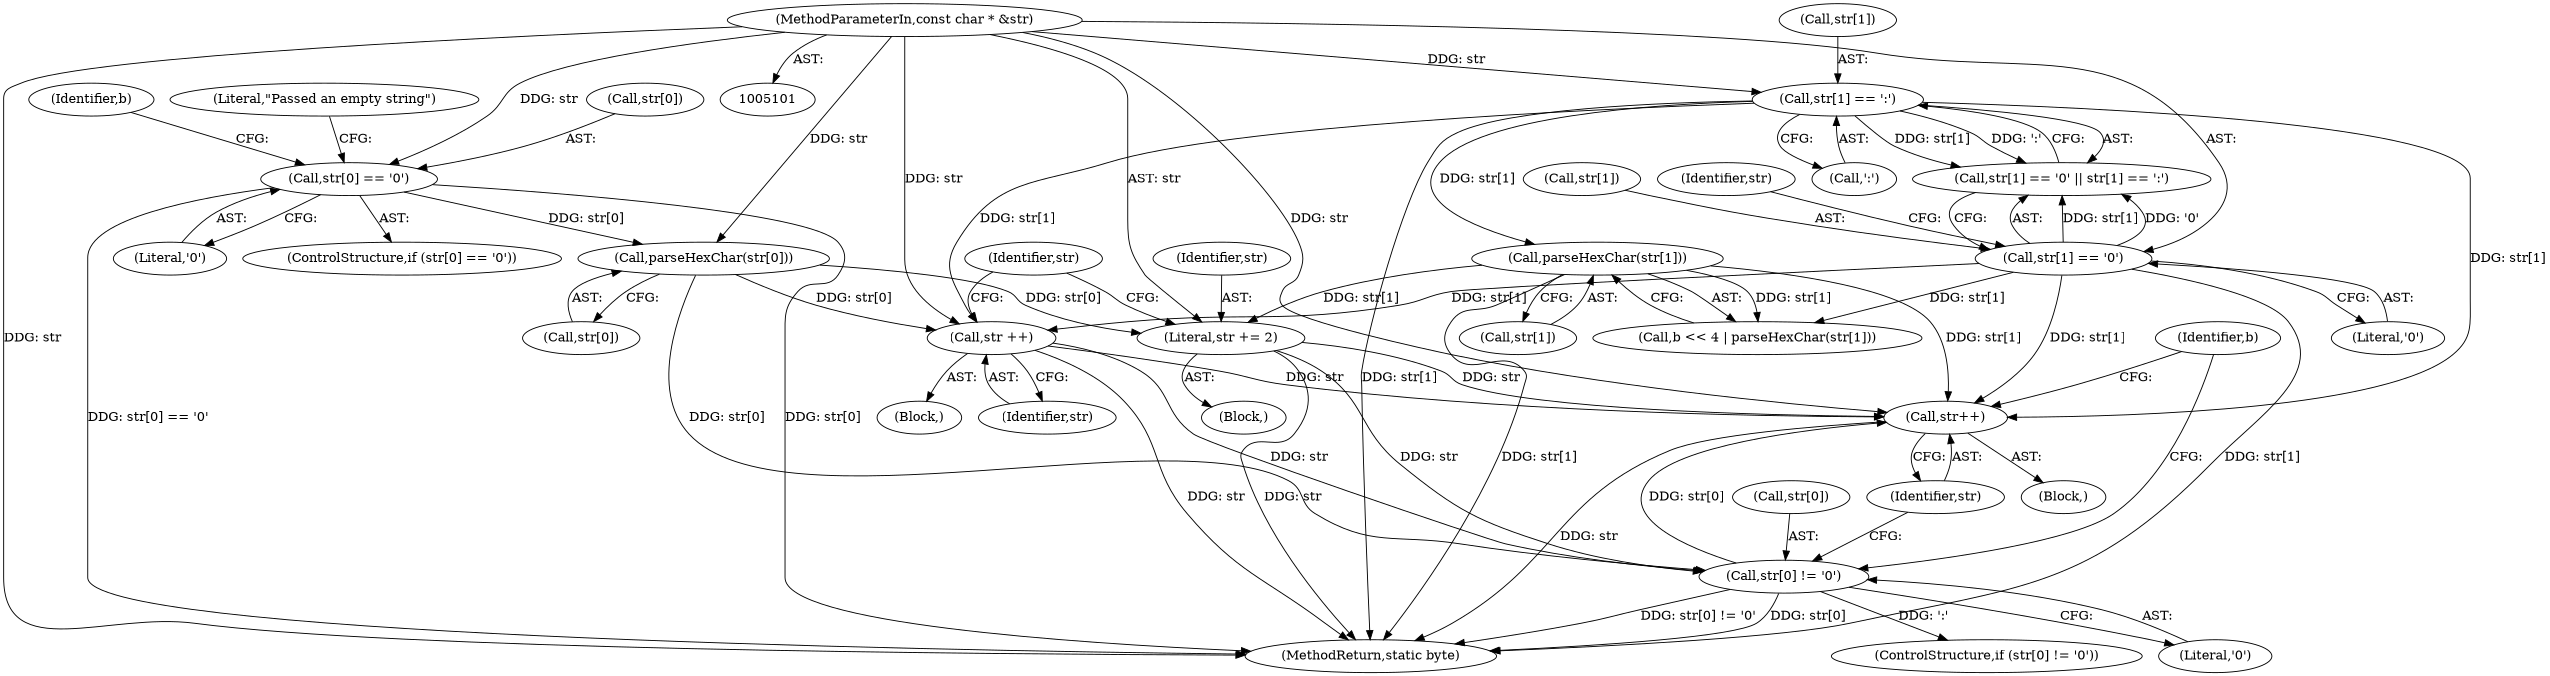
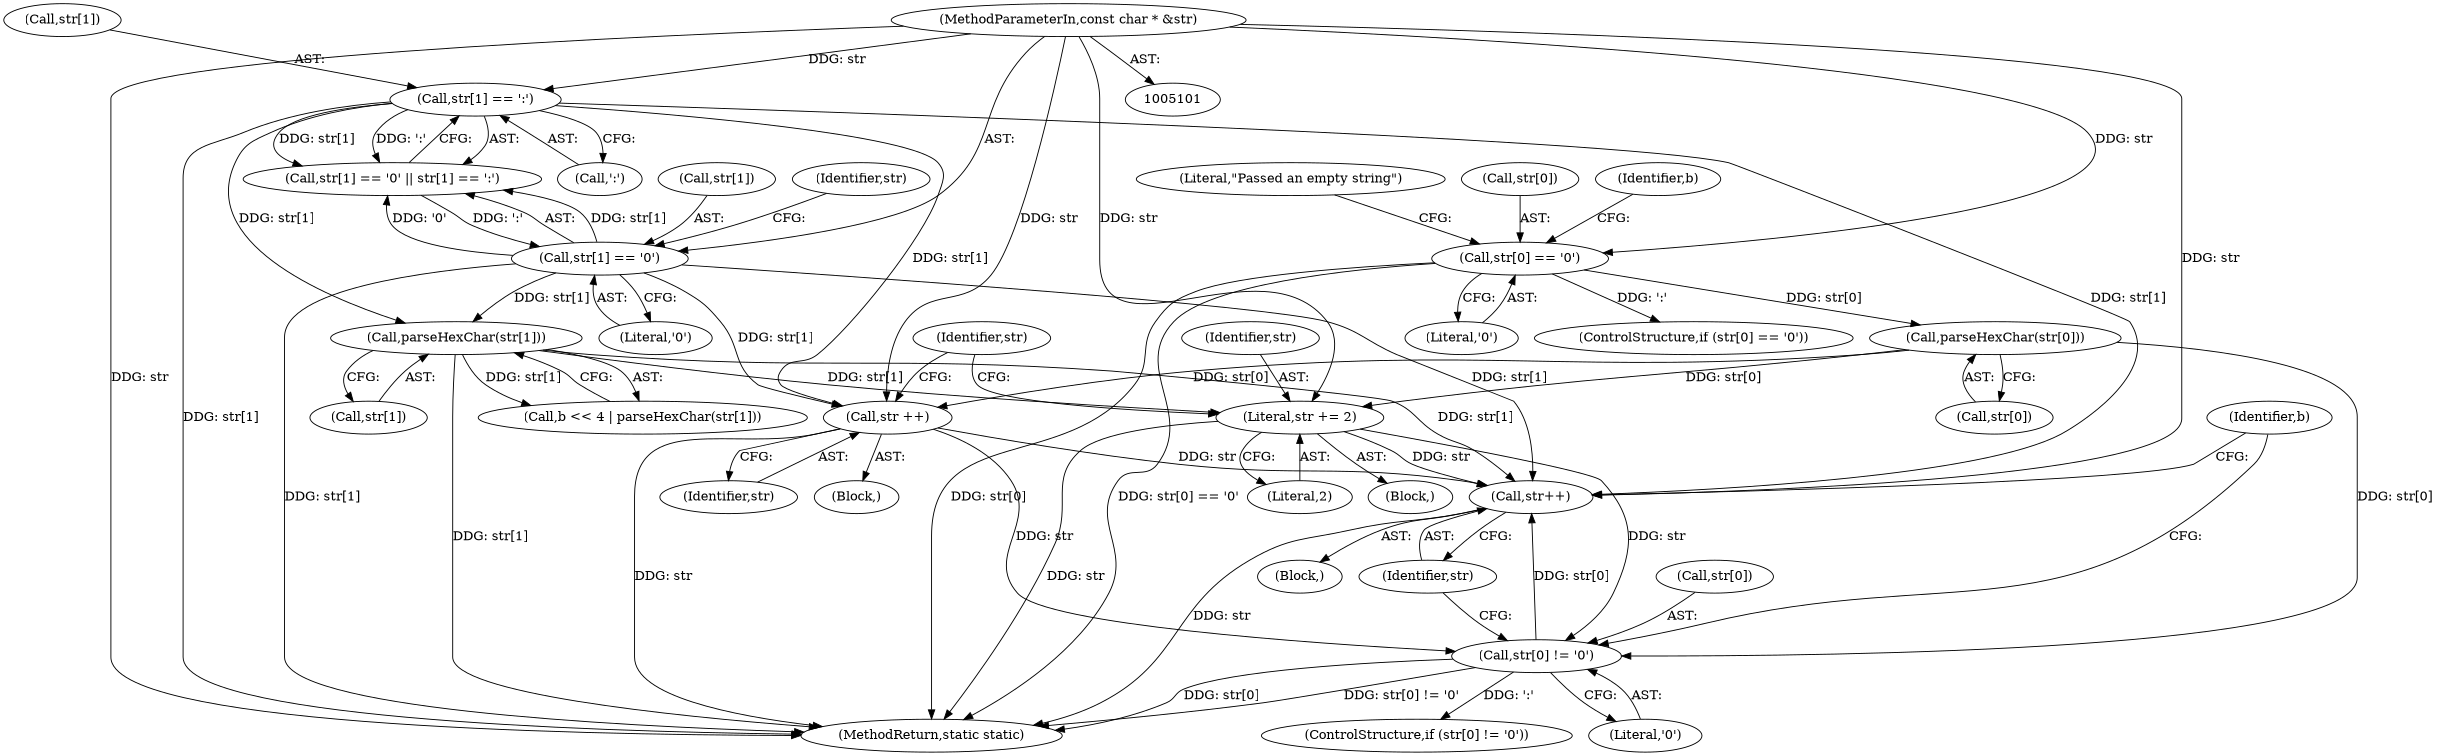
edge "(MethodParameterIn,const char * &str)" -> "(Call,parseHexChar(str[0]))": removed, label "DDG: str"
edge "(MethodParameterIn,const char * &str)" -> "(Literal,str += 2)": label "AST: str" -> "DDG: str"
edge "(Call,str[0] == '0')" -> "(ControlStructure,if (str[0] == '0'))": label "AST: " -> "DDG: ':'"
edge "(Call,str[1] == '0' || str[1] == ':')" -> "(Call,str[1] == '0')": label "CFG: " -> "DDG: ':'"
edge "(Call,str[1] == '0')" -> "(Call,b << 4 | parseHexChar(str[1]))": now "(Call,str[1] == '0')" -> "(Call,parseHexChar(str[1]))"
node "(Literal,2)": added
node "(MethodReturn,static byte)": label "(MethodReturn,static byte)" -> "(MethodReturn,static static)"
